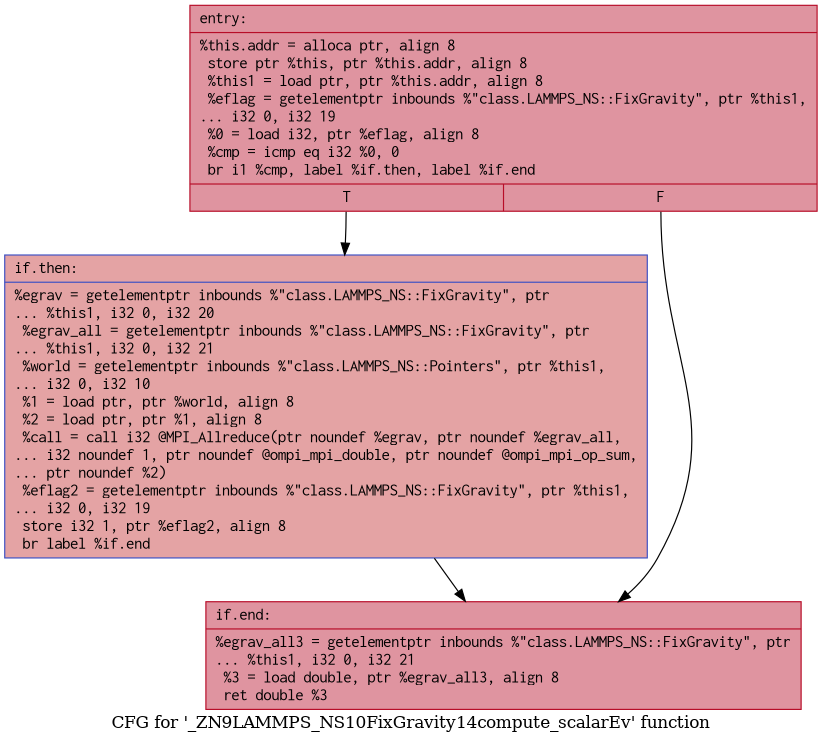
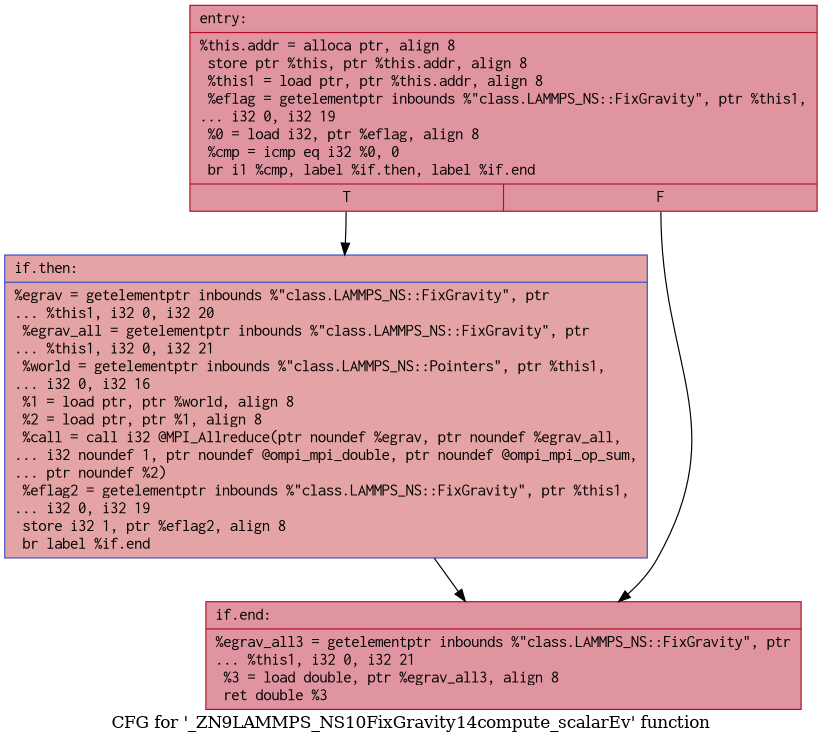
node "if.then:": text "... i32 0, i32 10" -> "... i32 0, i32 16"
